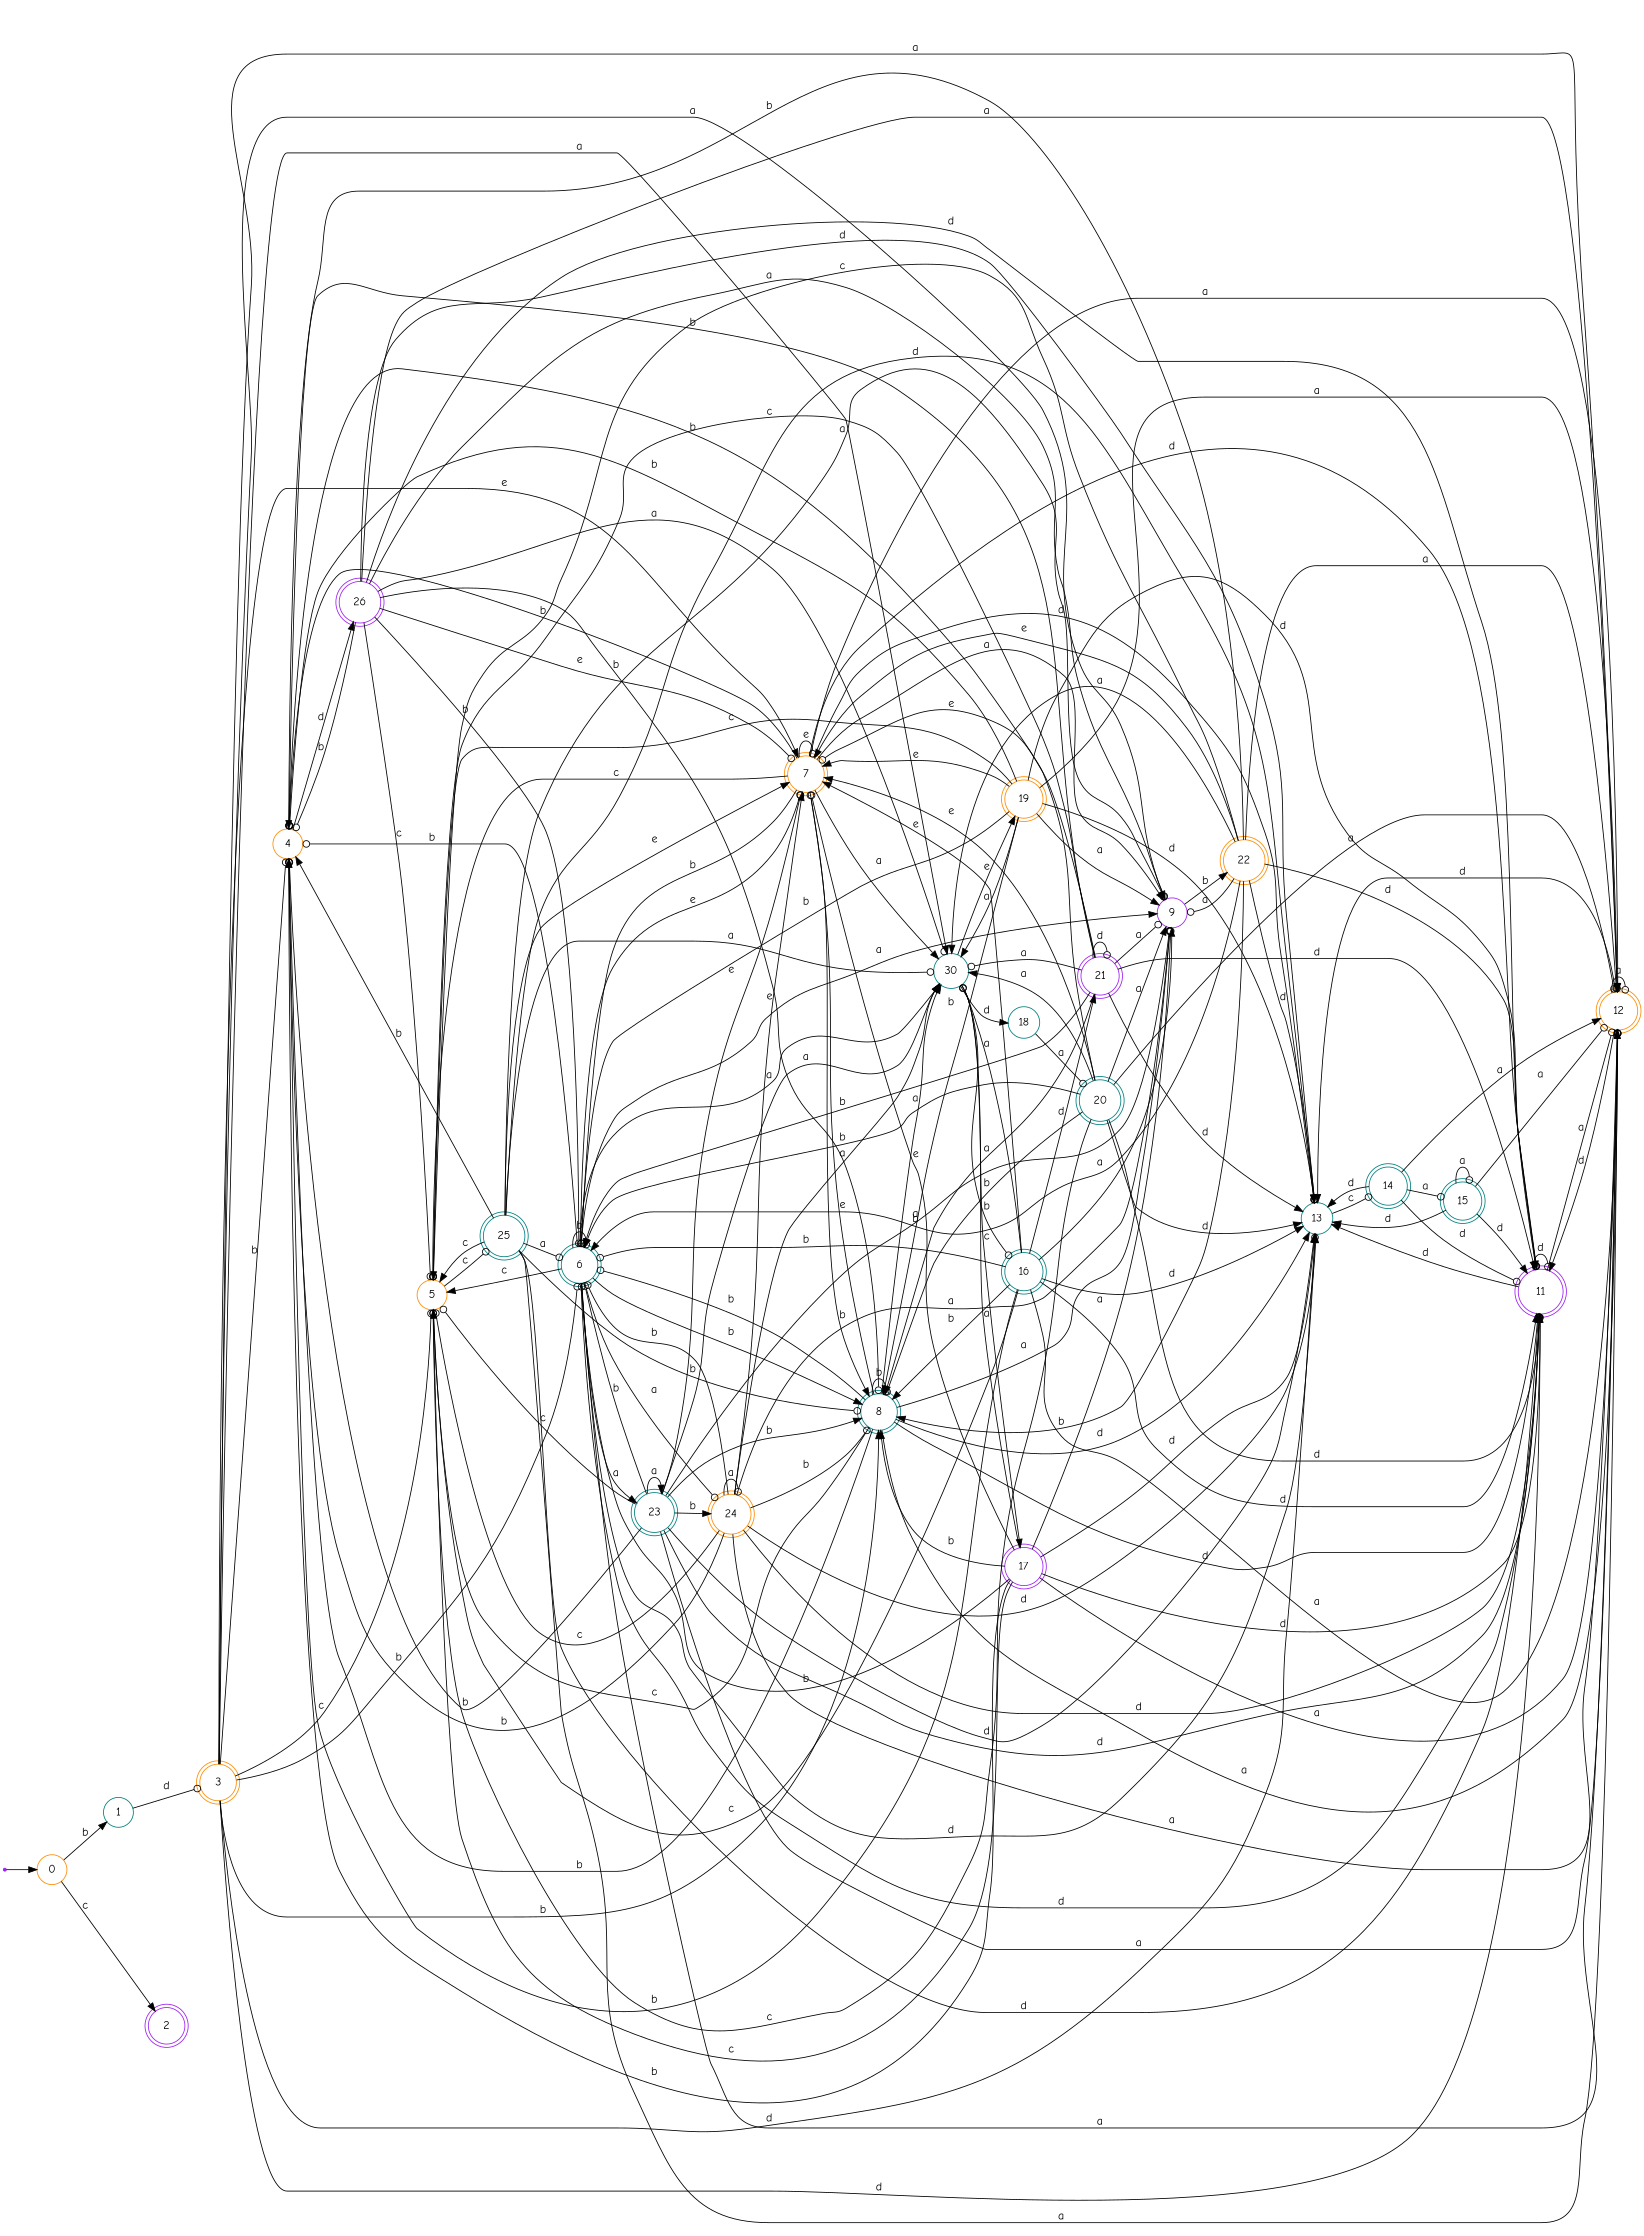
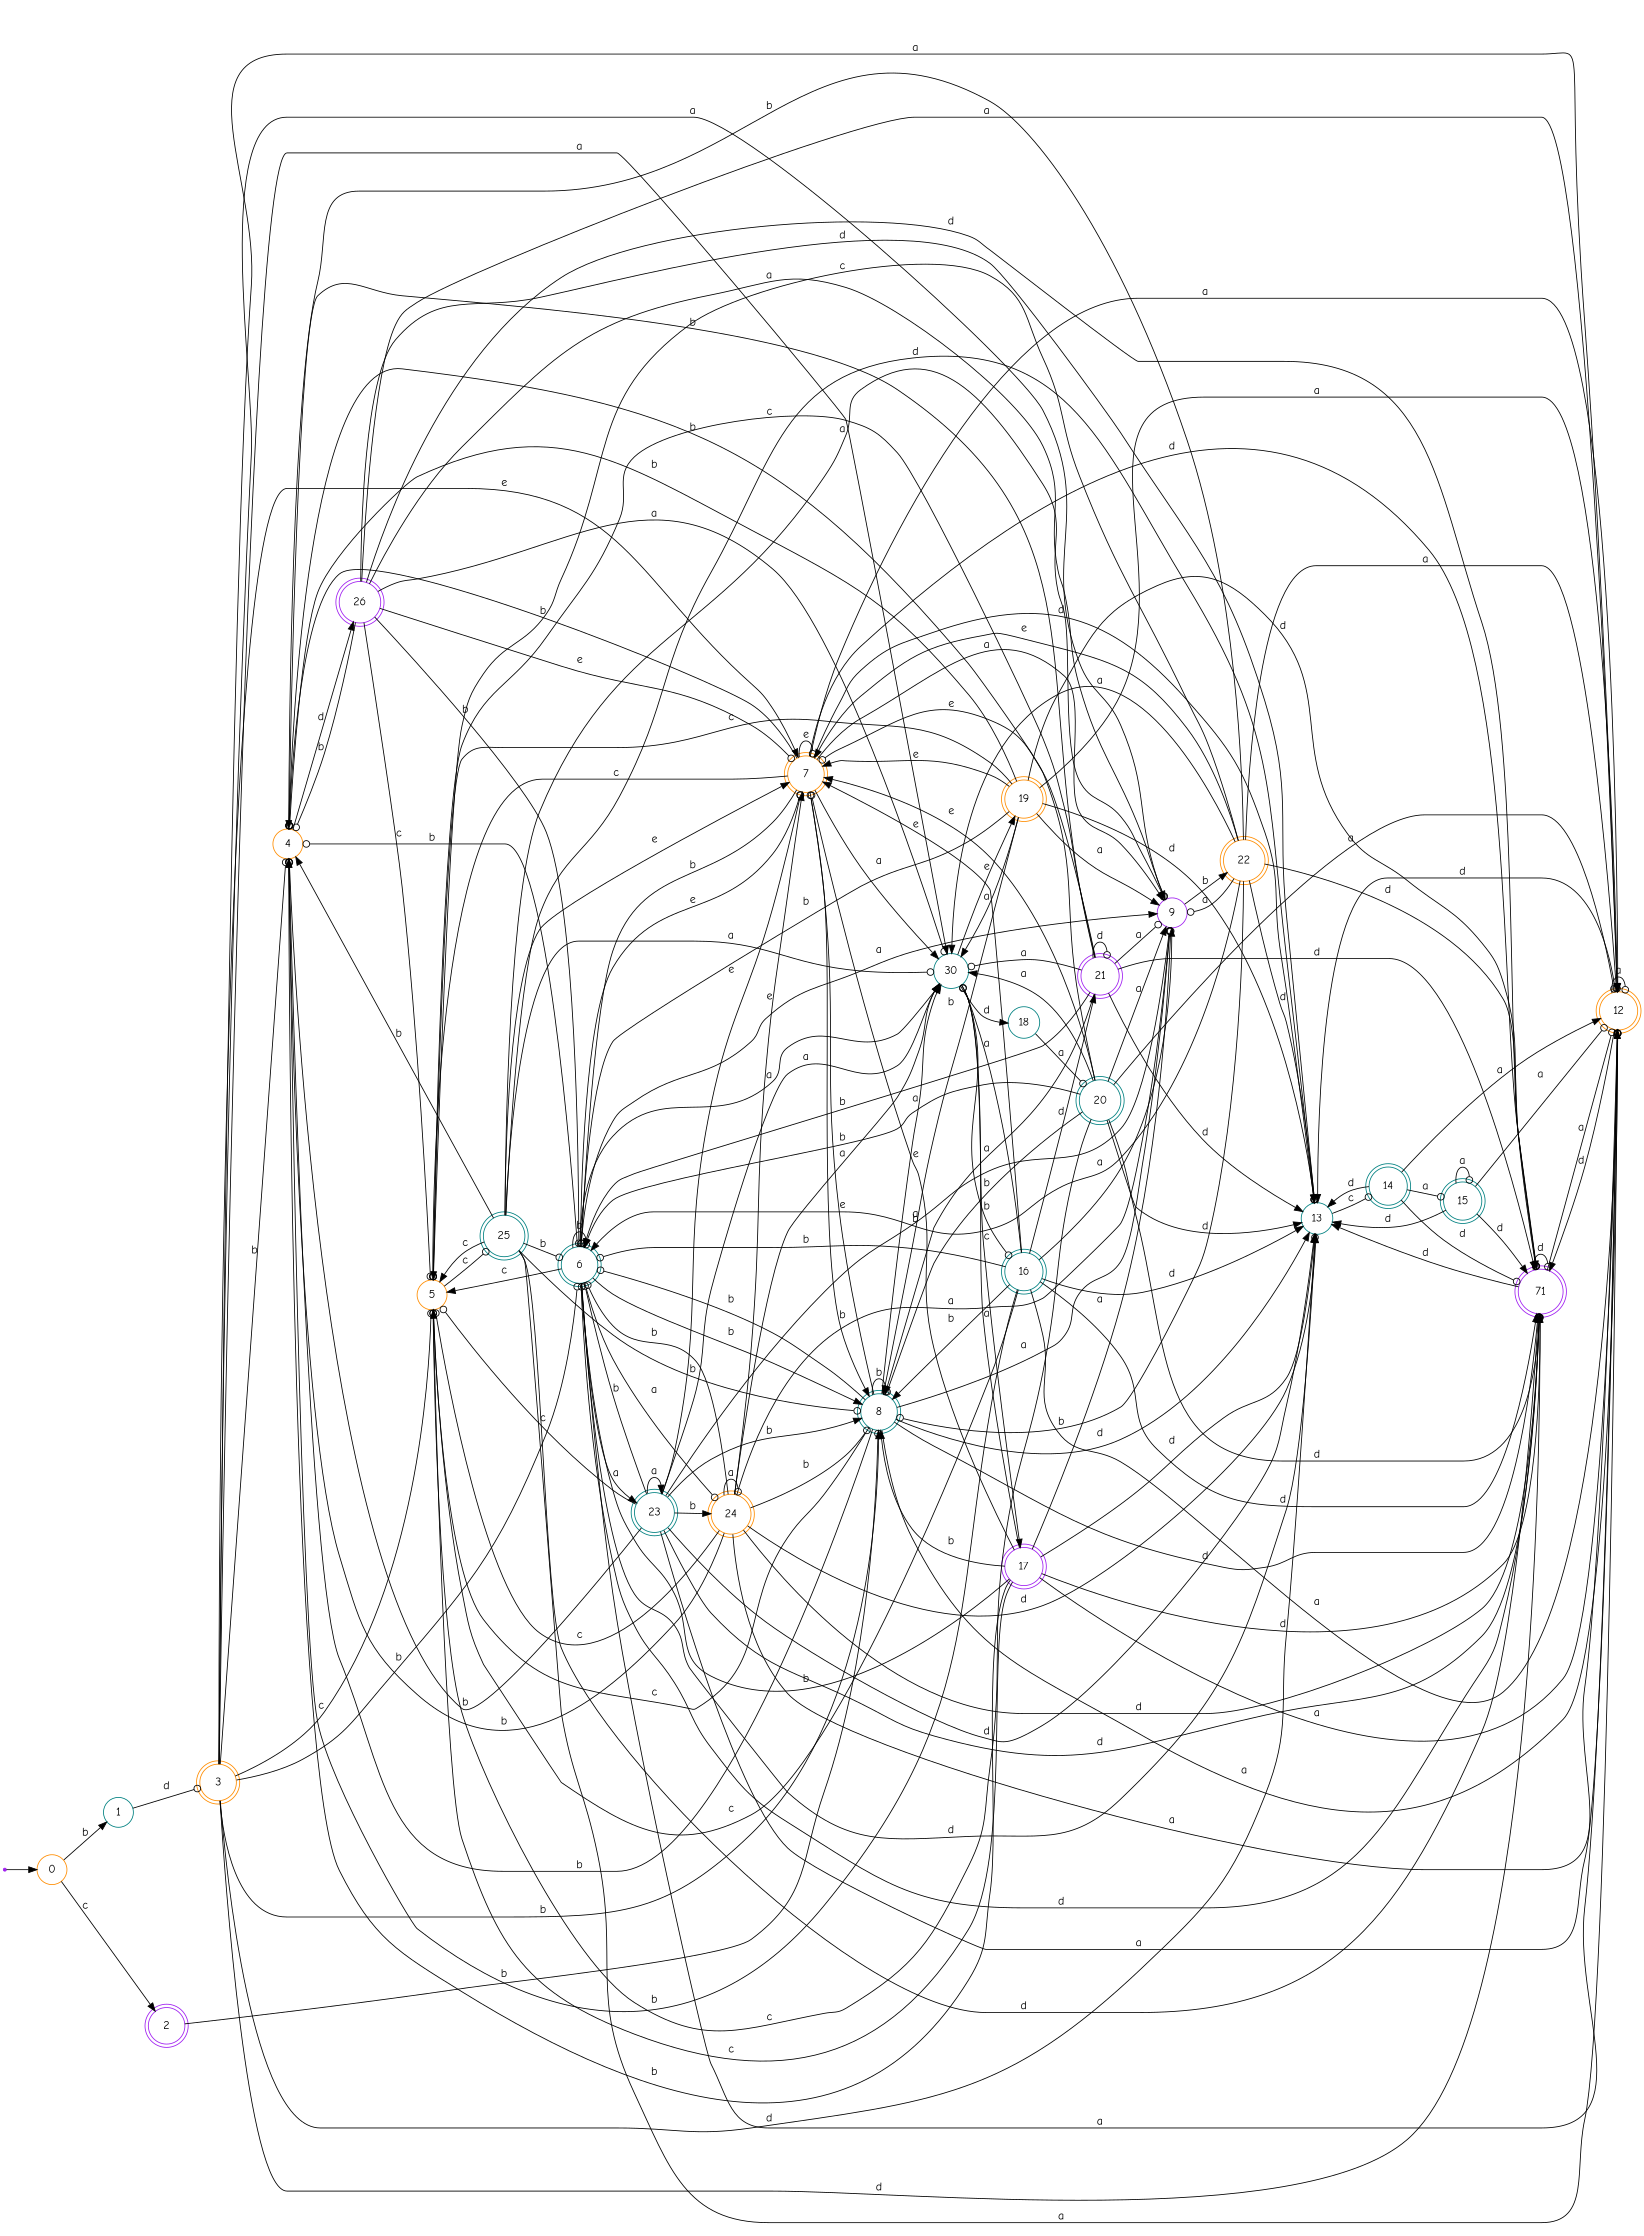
edge "26" -> "8": now "2" -> "8"
edge "25" -> "6": label "a" -> "b"
edge "22" -> "8": arrowhead normal -> odot
node "11": label "11" -> "71"
